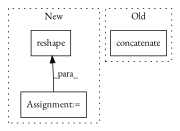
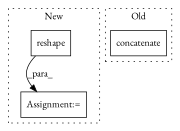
edge "Assignment:=" -> "reshape": reversed
